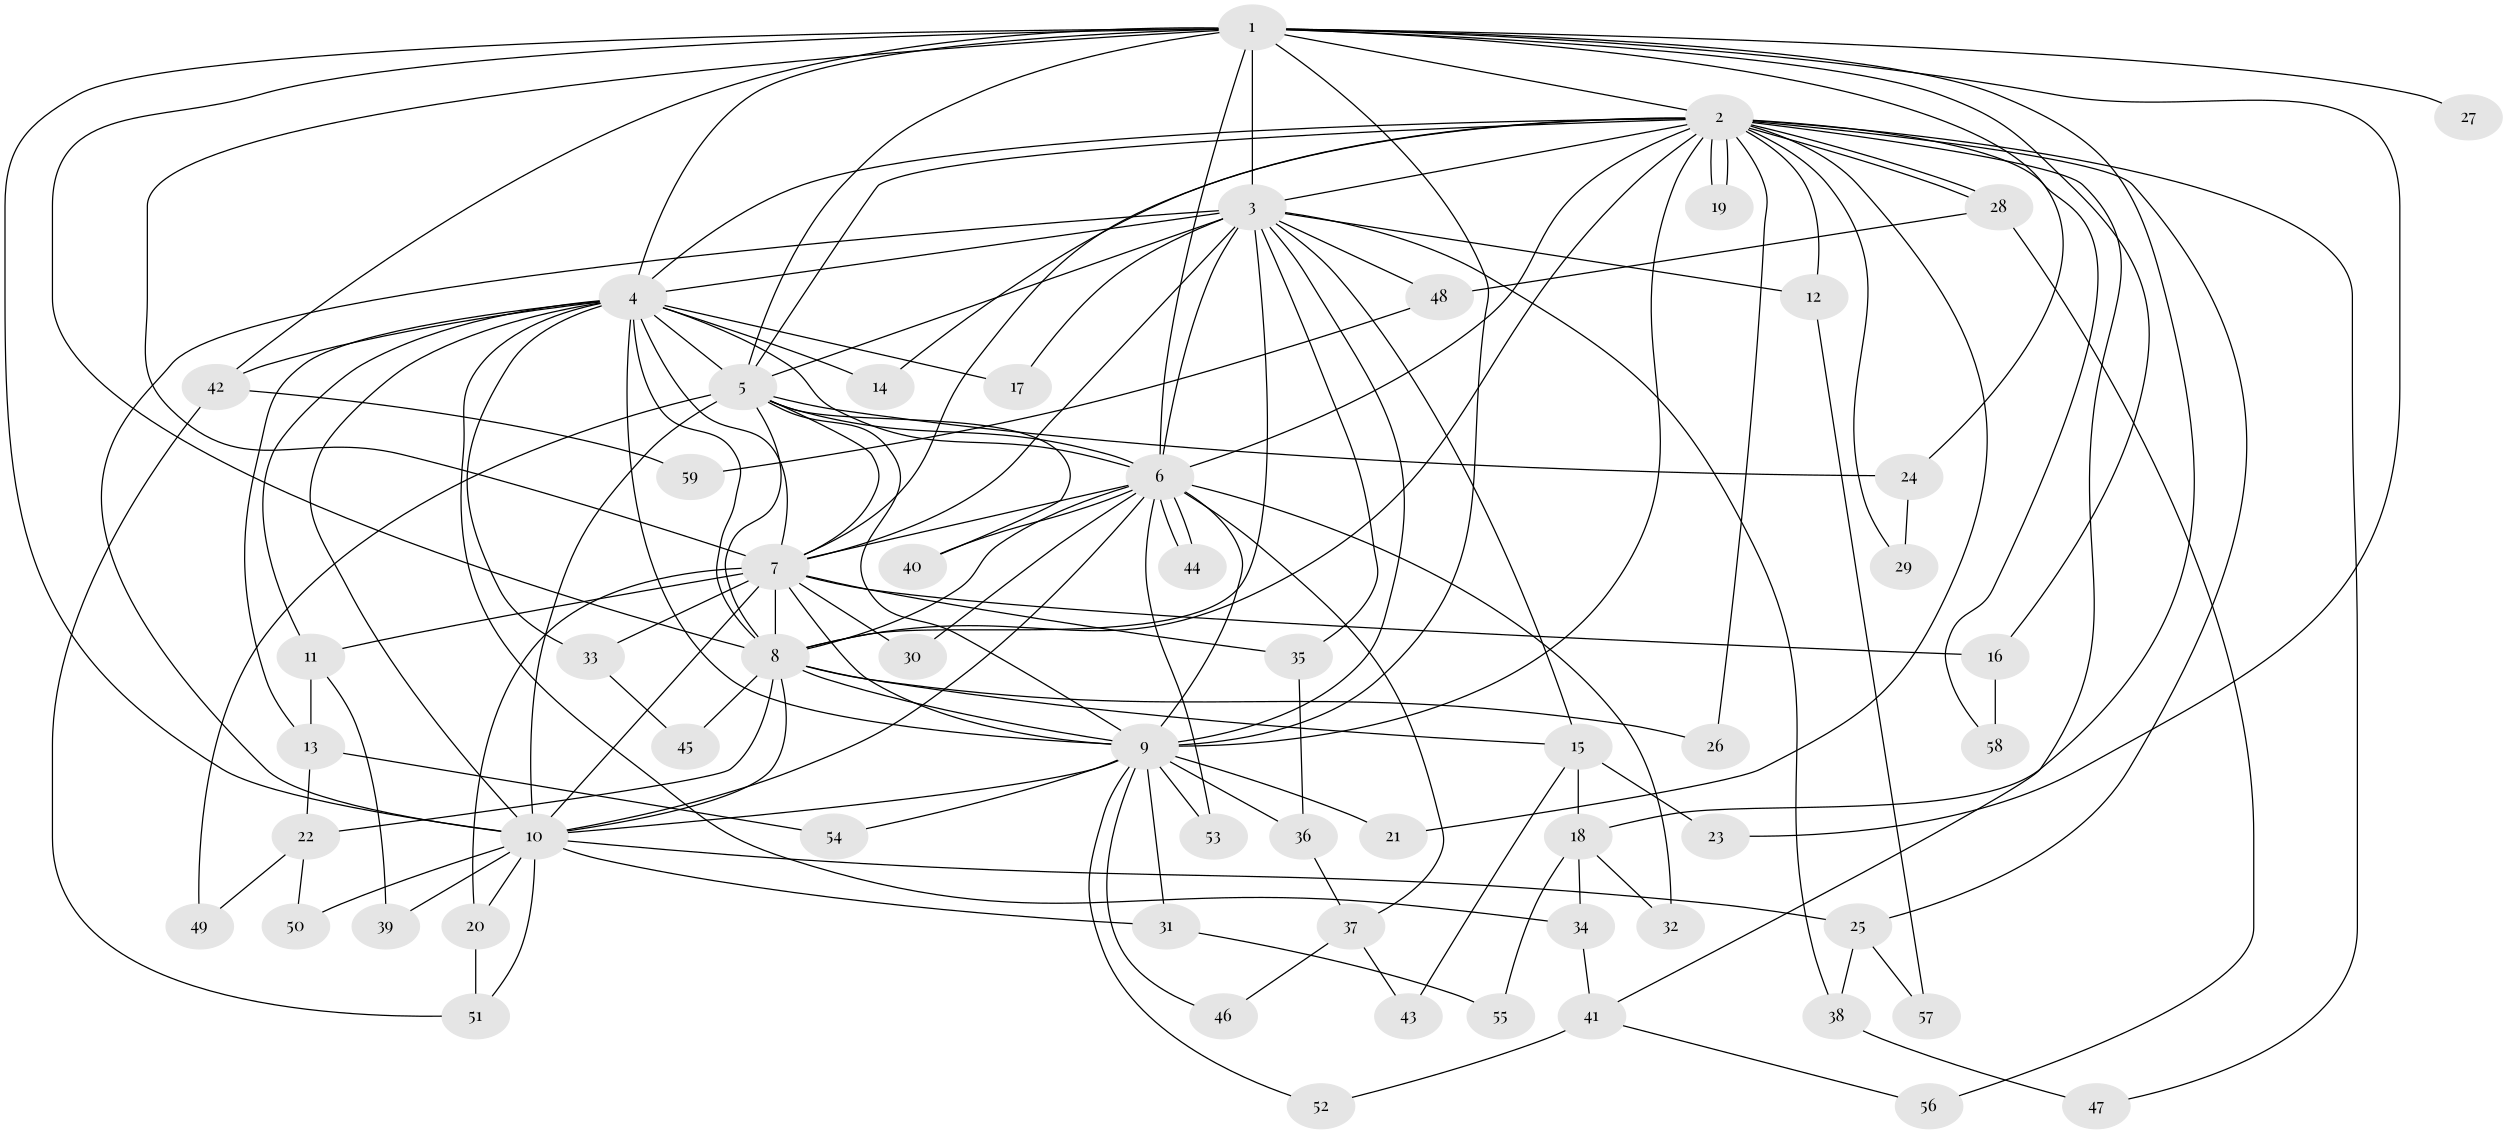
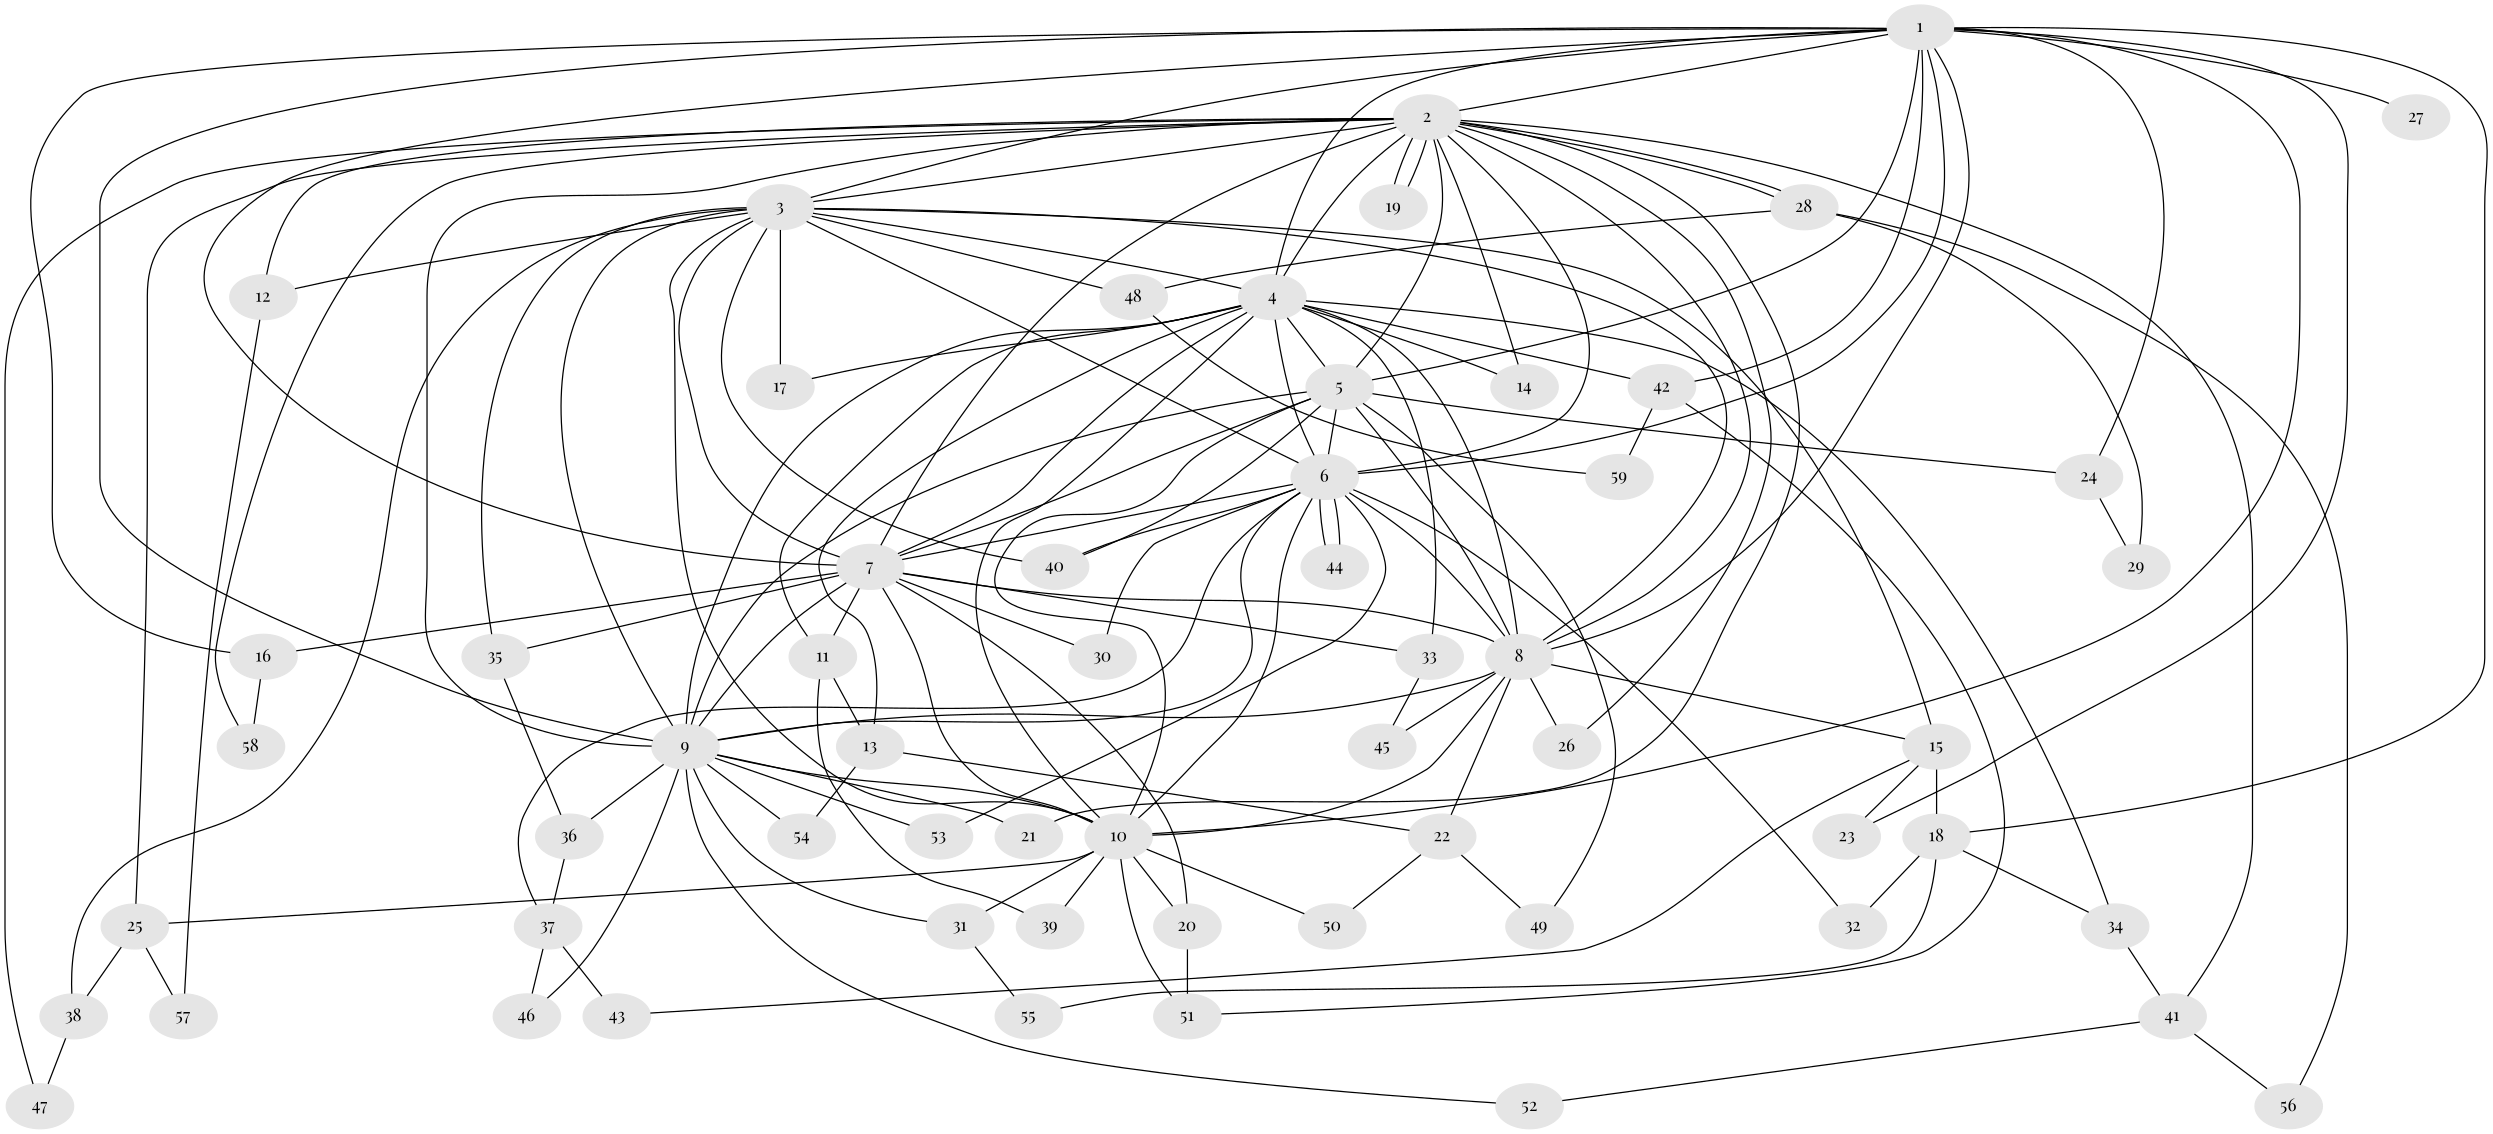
edge "3" -- "5": now "3" -- "40"
edge "2" -- "29": now "28" -- "29"
